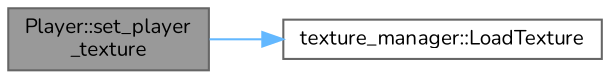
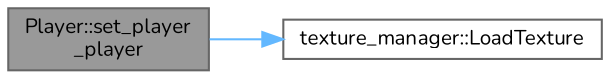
node "Player::set_player _texture": label "Player::set_player _texture" -> "Player::set_player _player"
